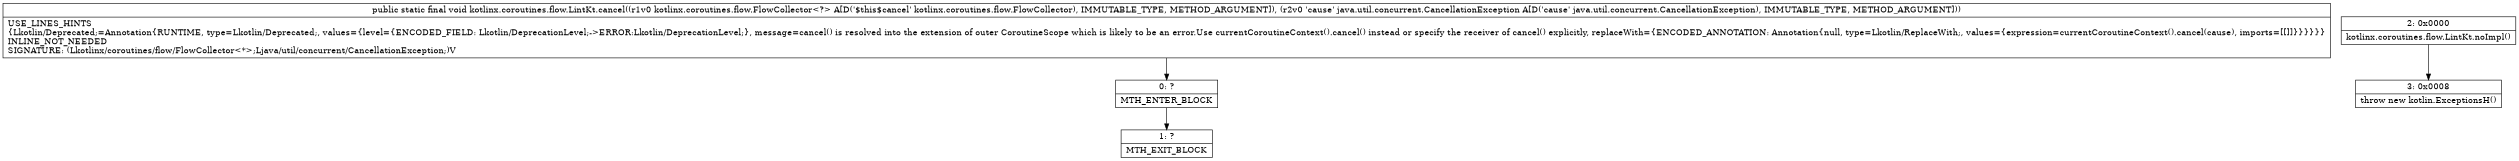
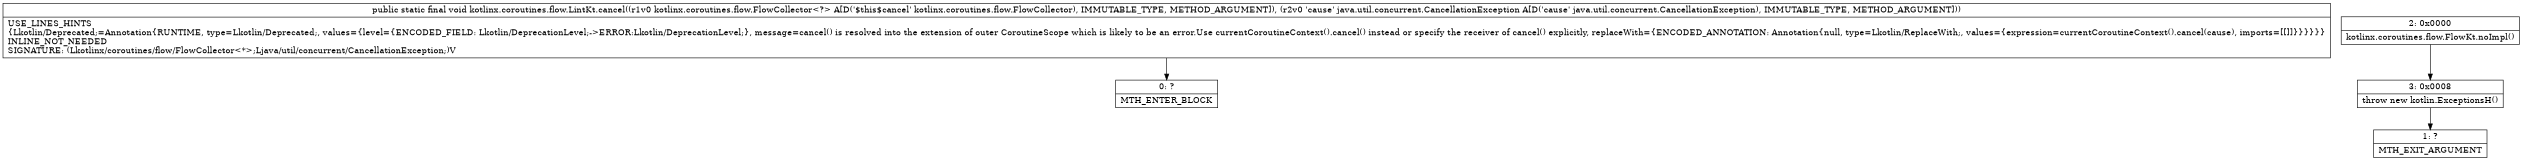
node "2: 0x0000": text "kotlinx.coroutines.flow.LintKt.noImpl()" -> "kotlinx.coroutines.flow.FlowKt.noImpl()"
edge "0: ?" -> "1: ?": now "3: 0x0008" -> "1: ?"
node "1: ?": text "MTH_EXIT_BLOCK" -> "MTH_EXIT_ARGUMENT"
